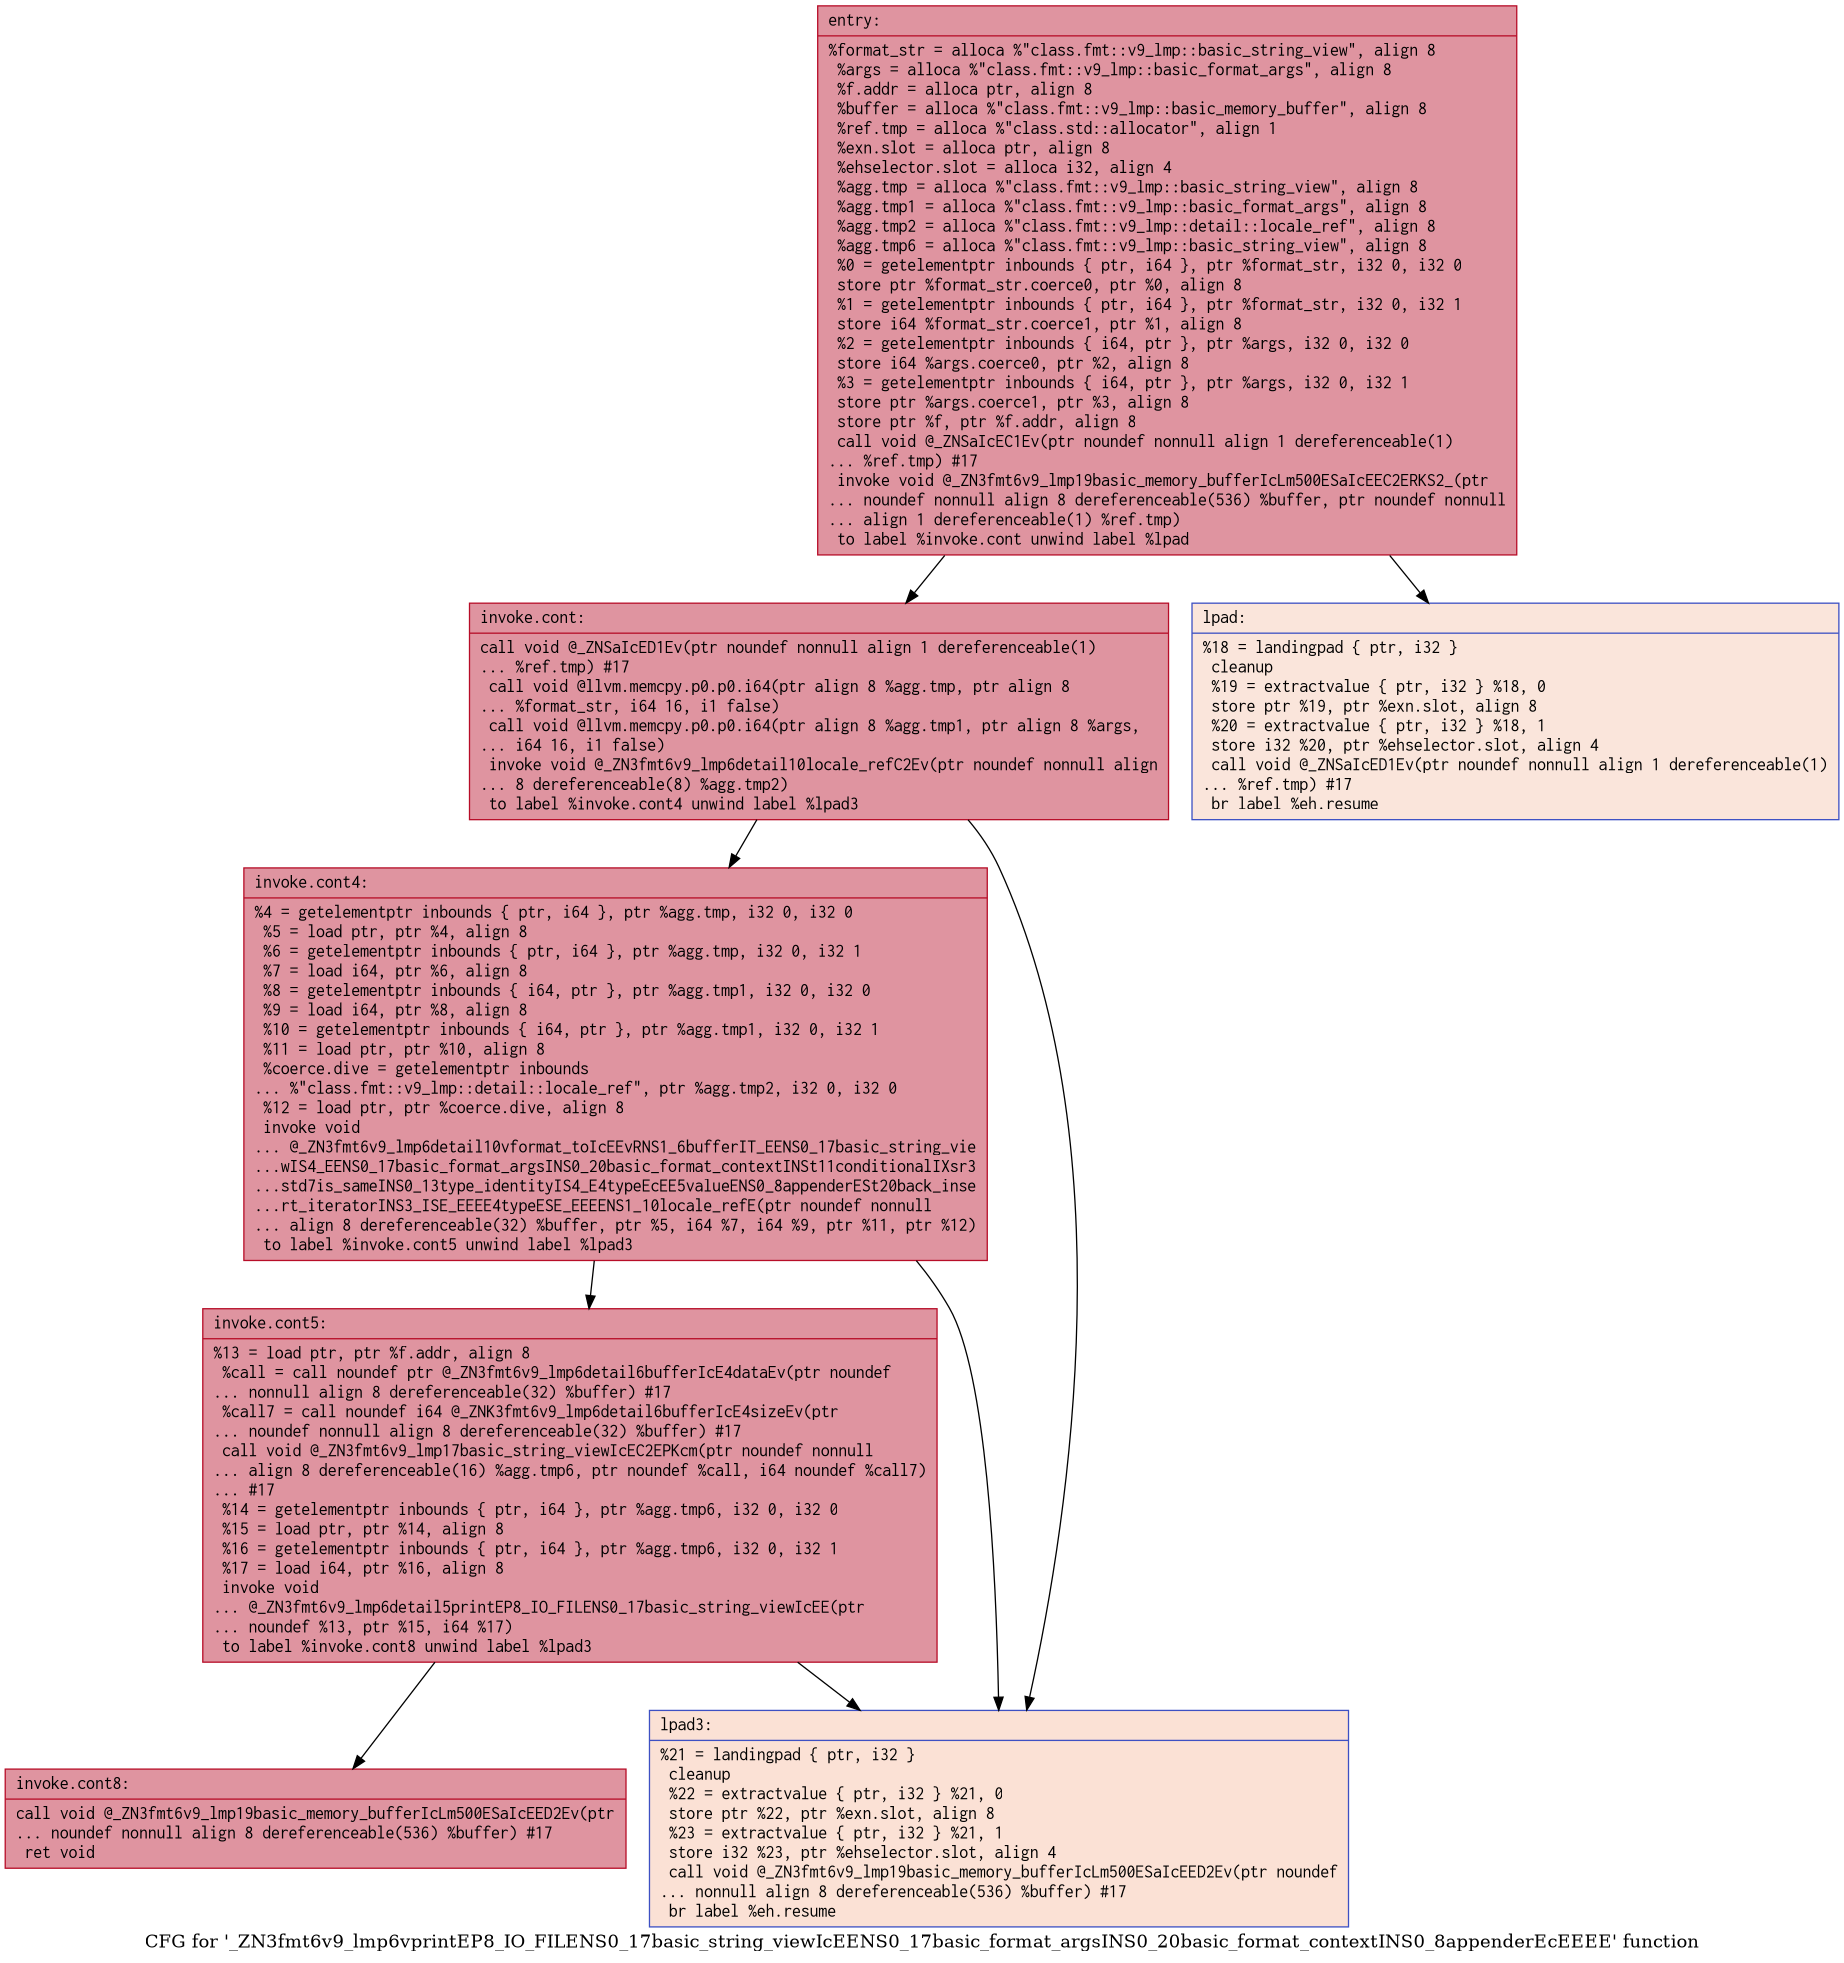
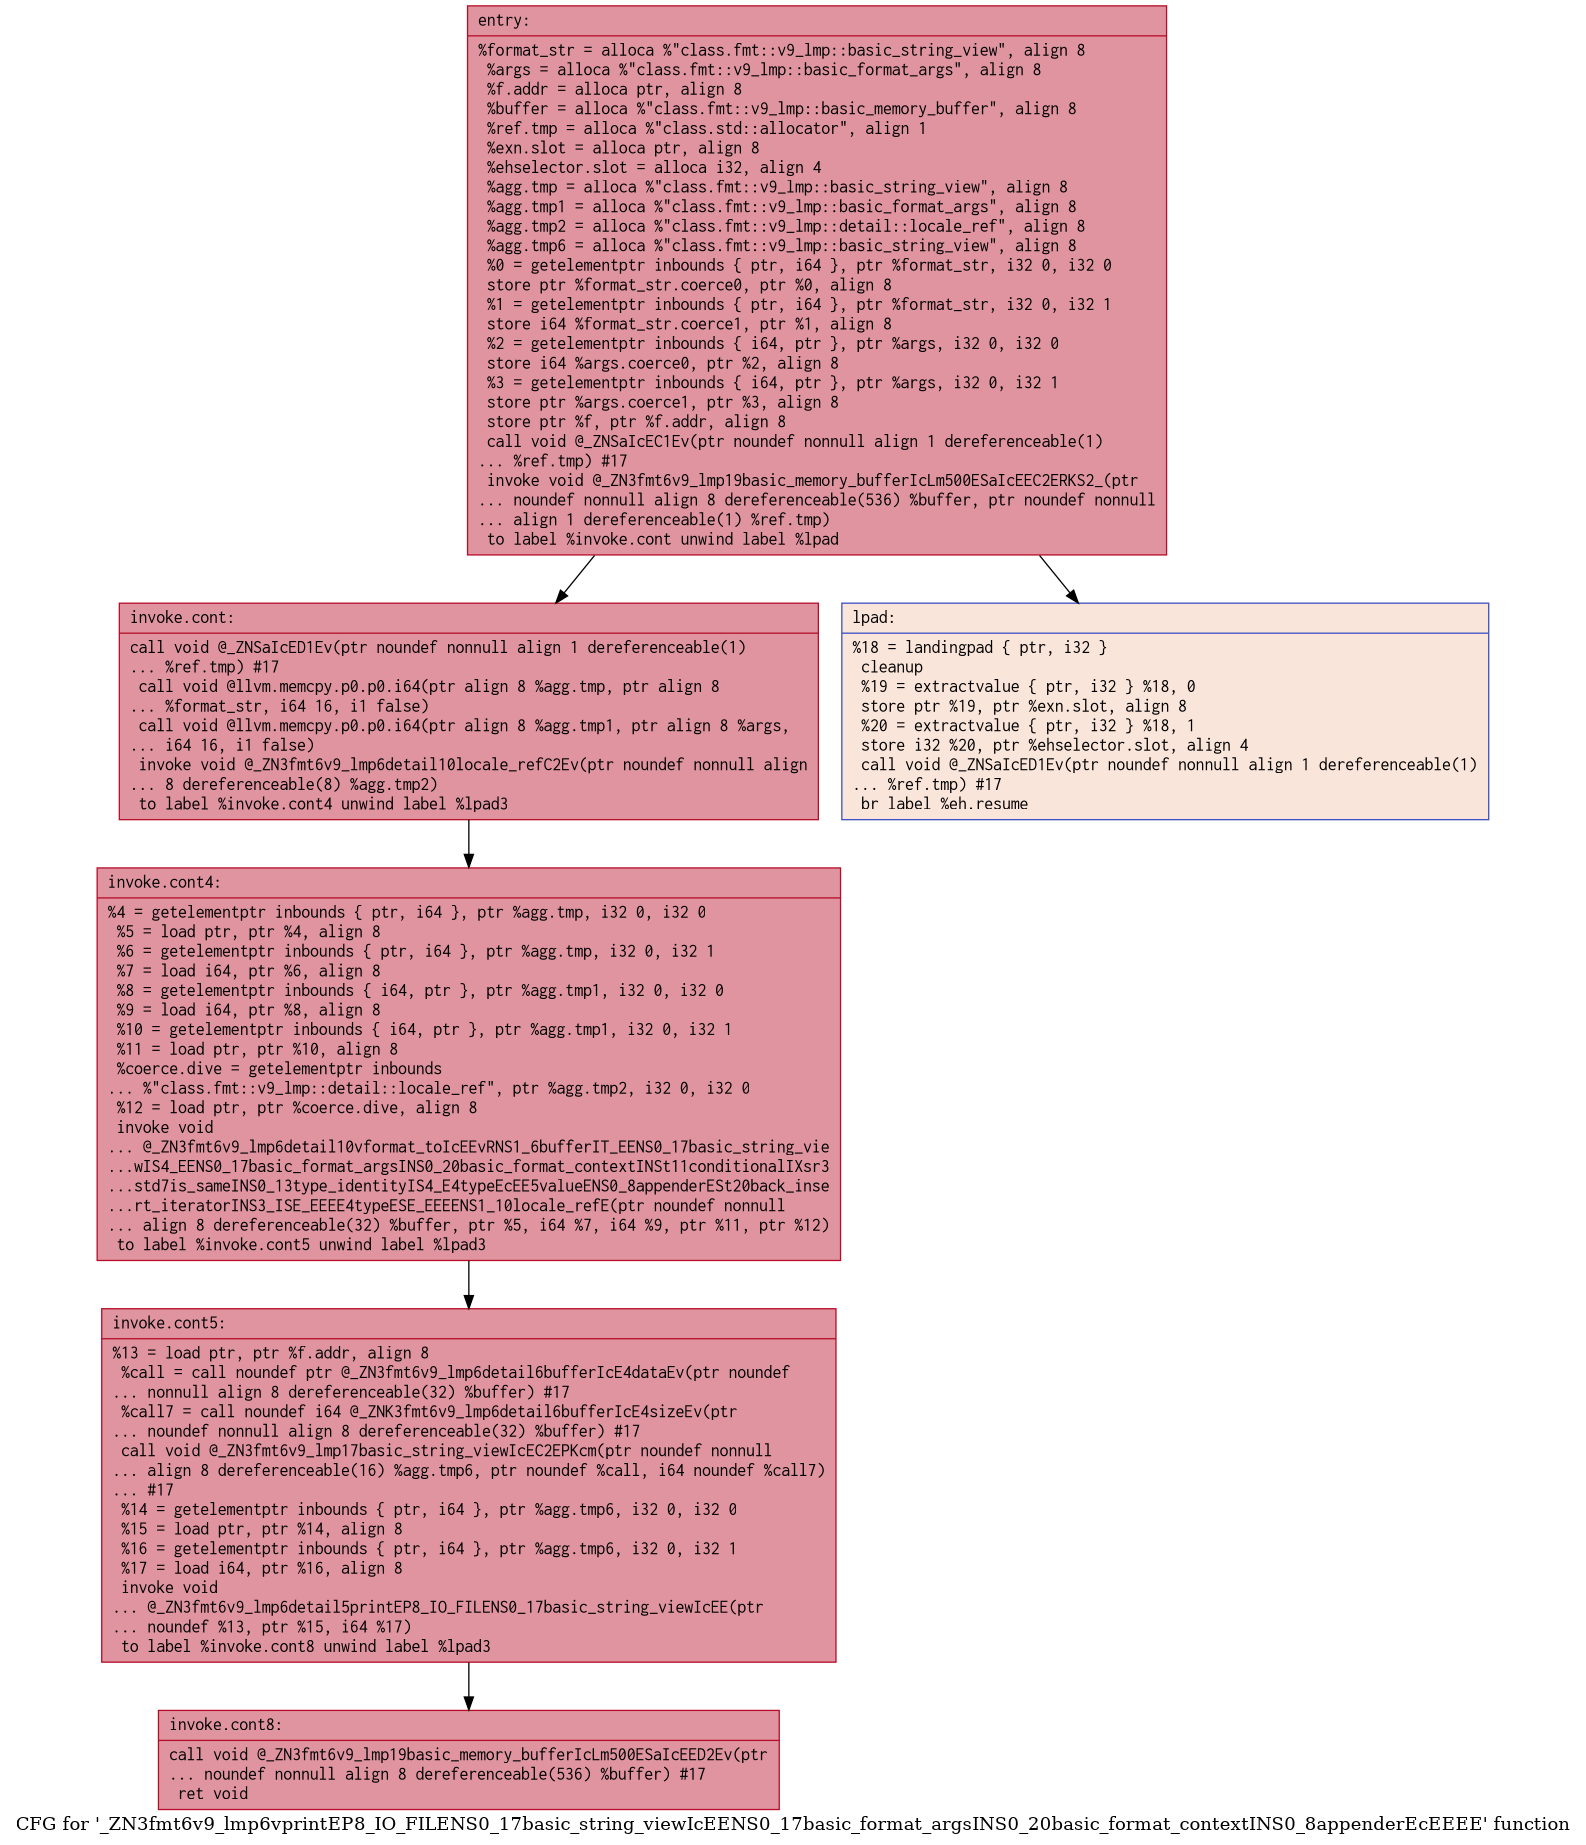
node "lpad3:": removed
